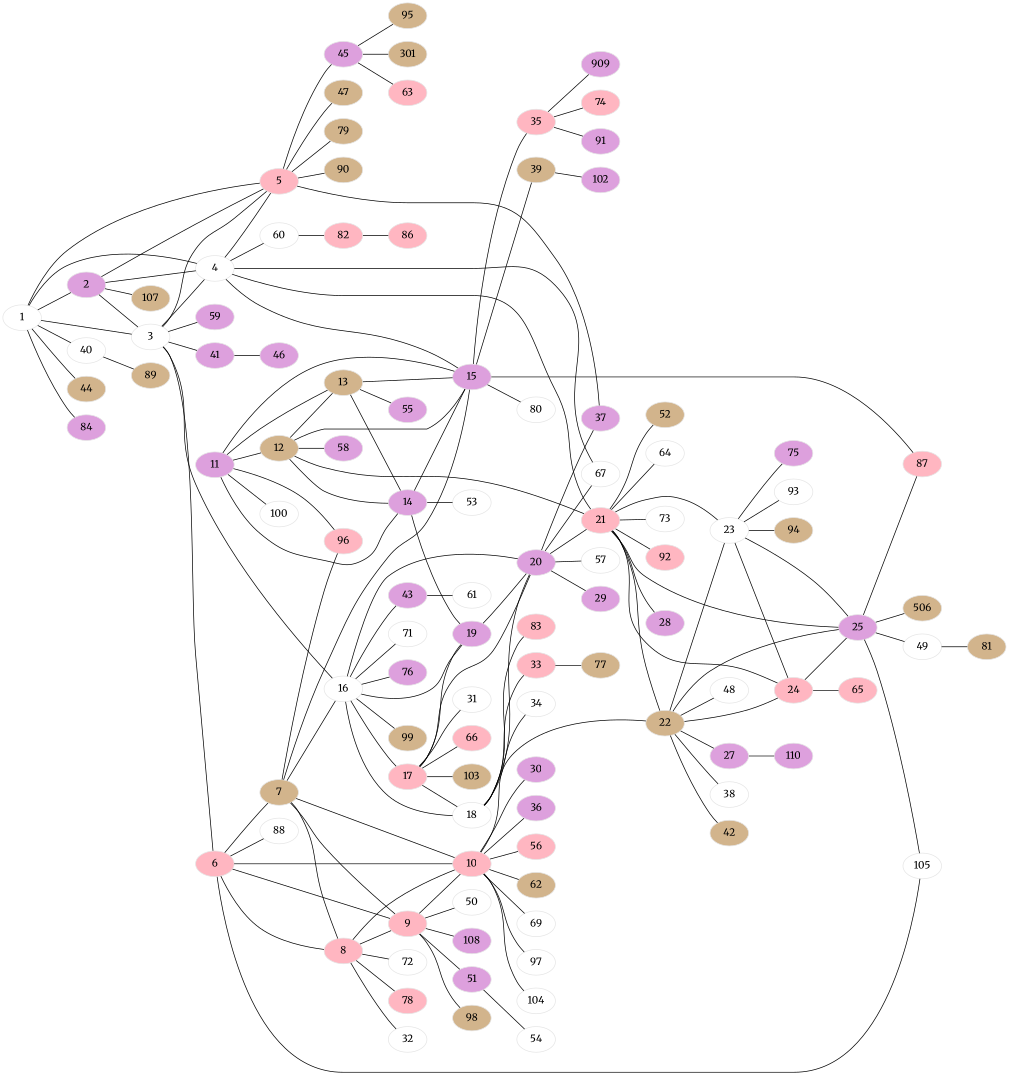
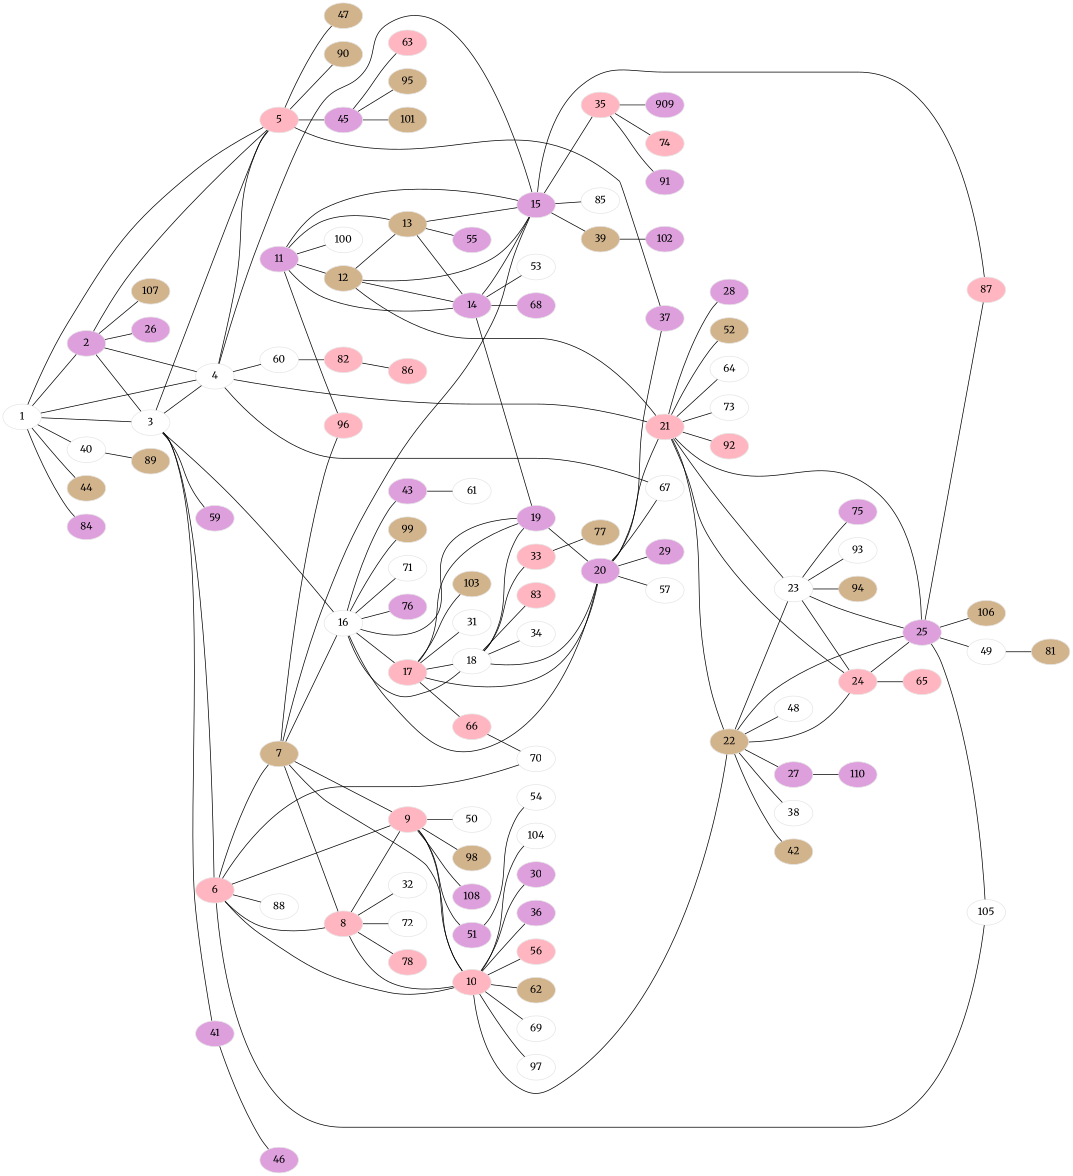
node "301": label "301" -> "101"
node "79": removed
node "68": added
node "26": added
node "80": label "80" -> "85"
node "58": removed
edge "19" -- "18": added
node "506": label "506" -> "106"
node "70": added
